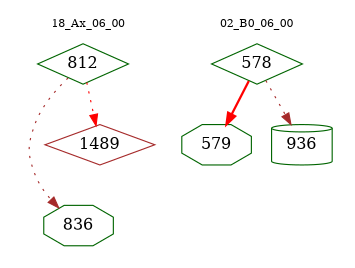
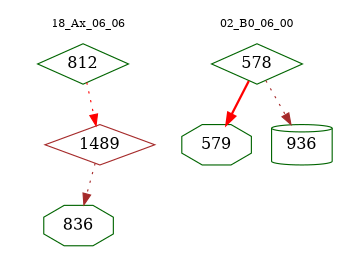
cluster "18_Ax_06_00": label "18_Ax_06_00" -> "18_Ax_06_06"
edge "812" -> "836": now "1489" -> "836"
